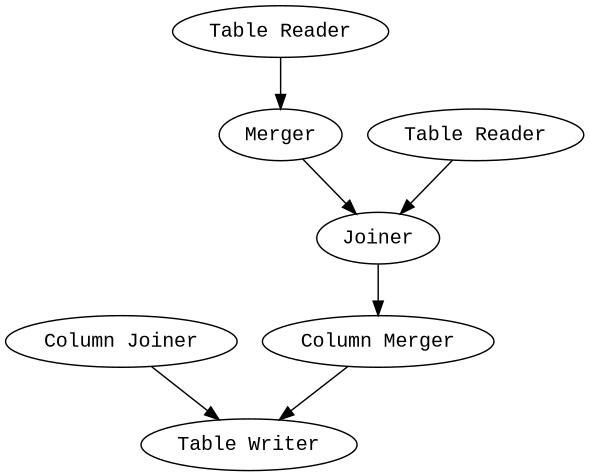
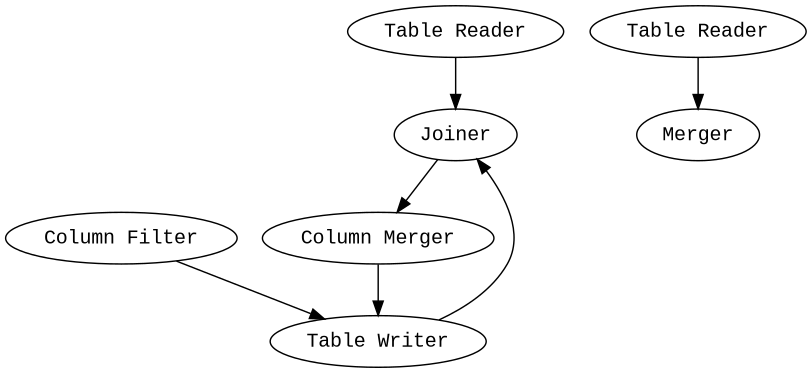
edge "Merger" -> "Joiner": now "Table Writer" -> "Joiner"
node "Column Joiner": label "Column Joiner" -> "Column Filter"
